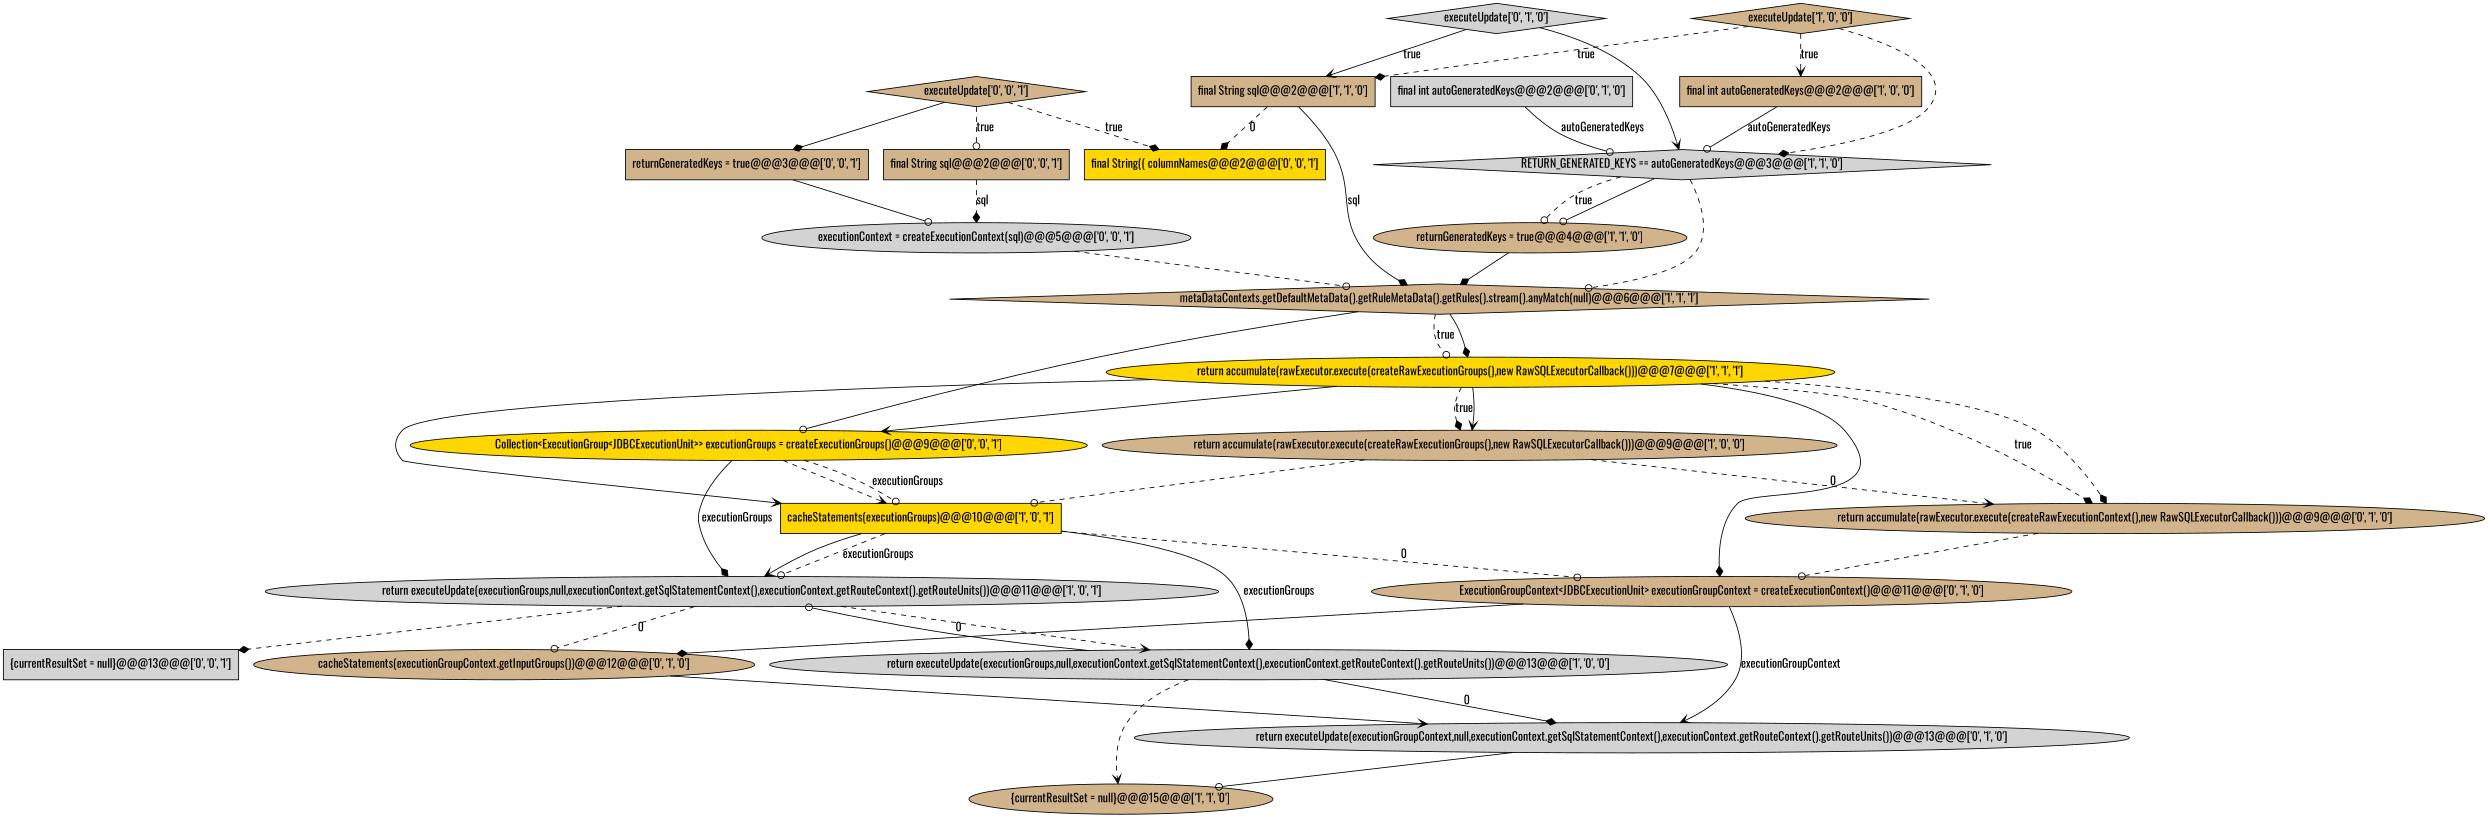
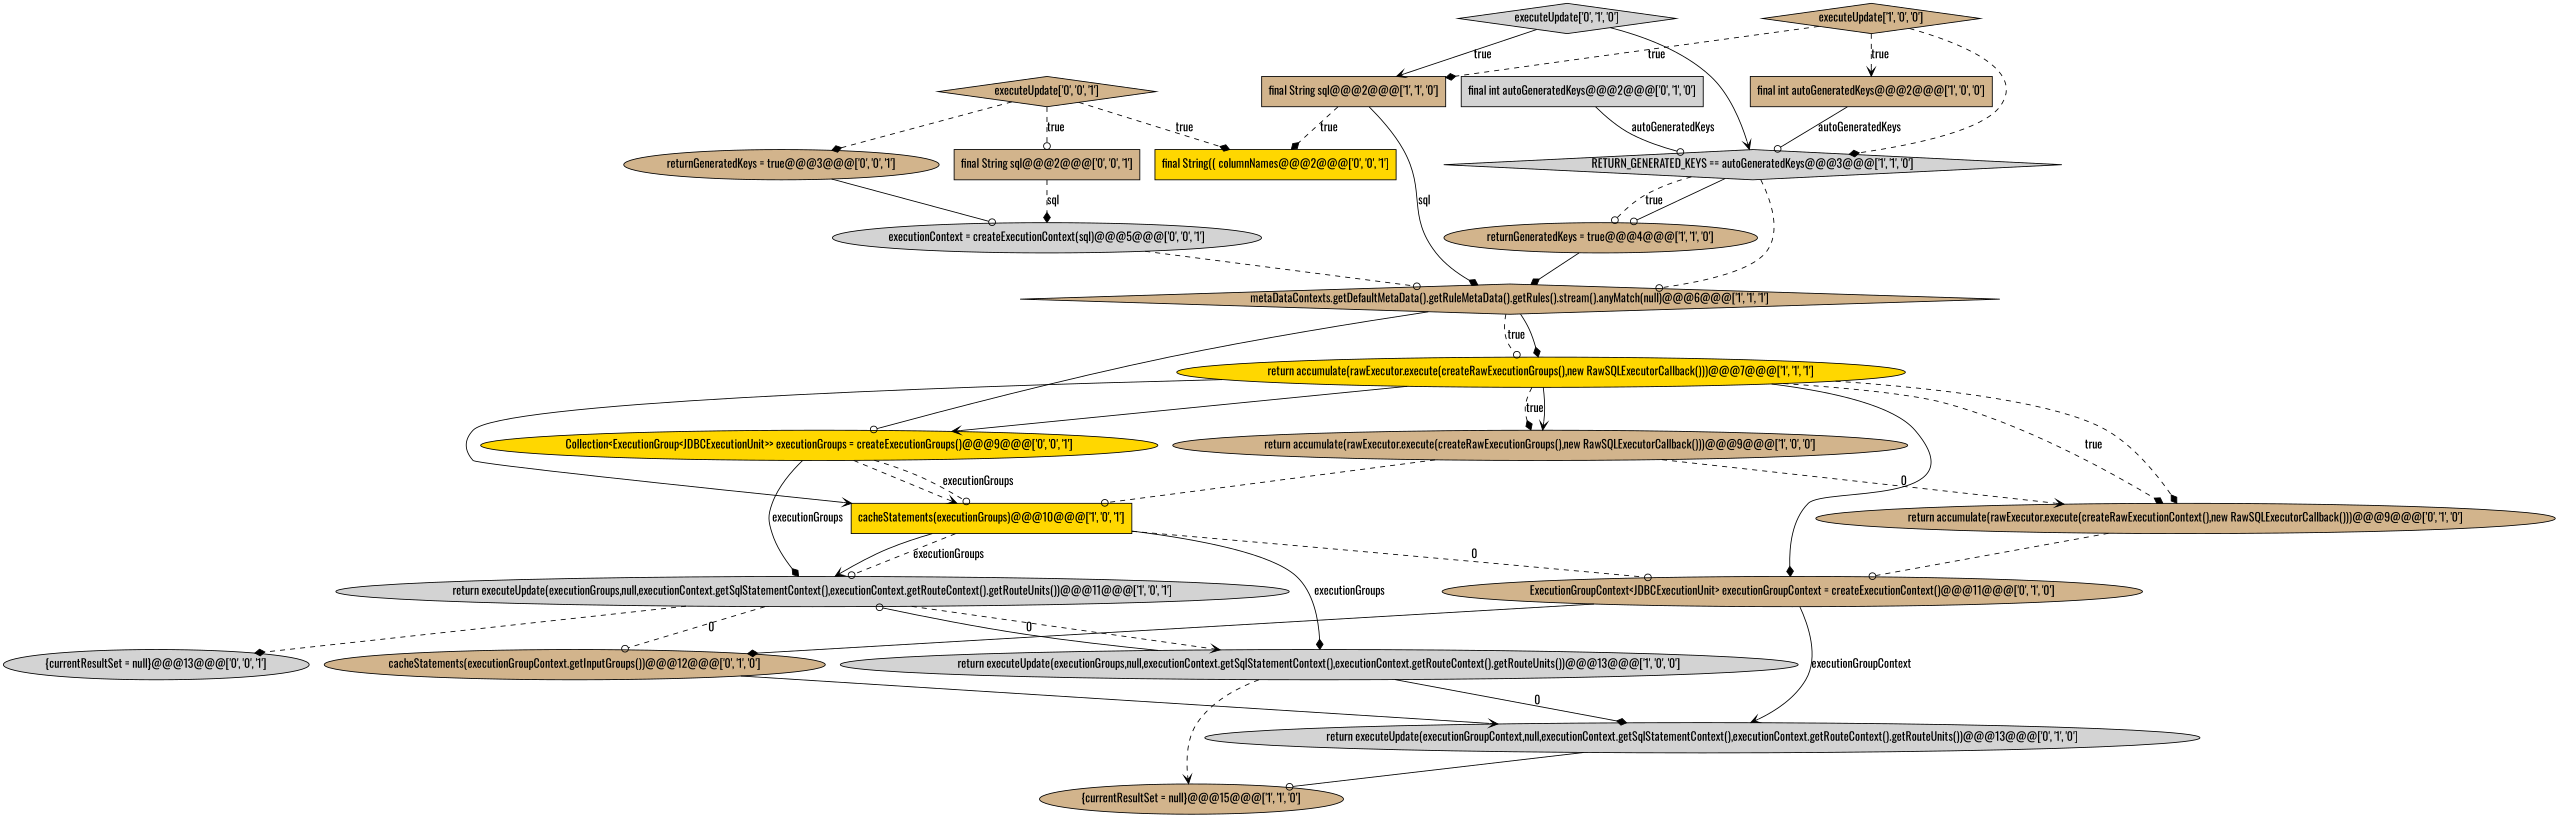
edge "executeUpdate['0', '0', '1']" -> "returnGeneratedKeys = true@@@3@@@['0', '0', '1']": style solid -> dashed
edge "final String sql@@@2@@@['1', '1', '0']" -> "final String(( columnNames@@@2@@@['0', '0', '1']": label "0" -> "true"
node "returnGeneratedKeys = true@@@3@@@['0', '0', '1']": shape box -> ellipse
node "{currentResultSet = null}@@@13@@@['0', '0', '1']": shape box -> ellipse
